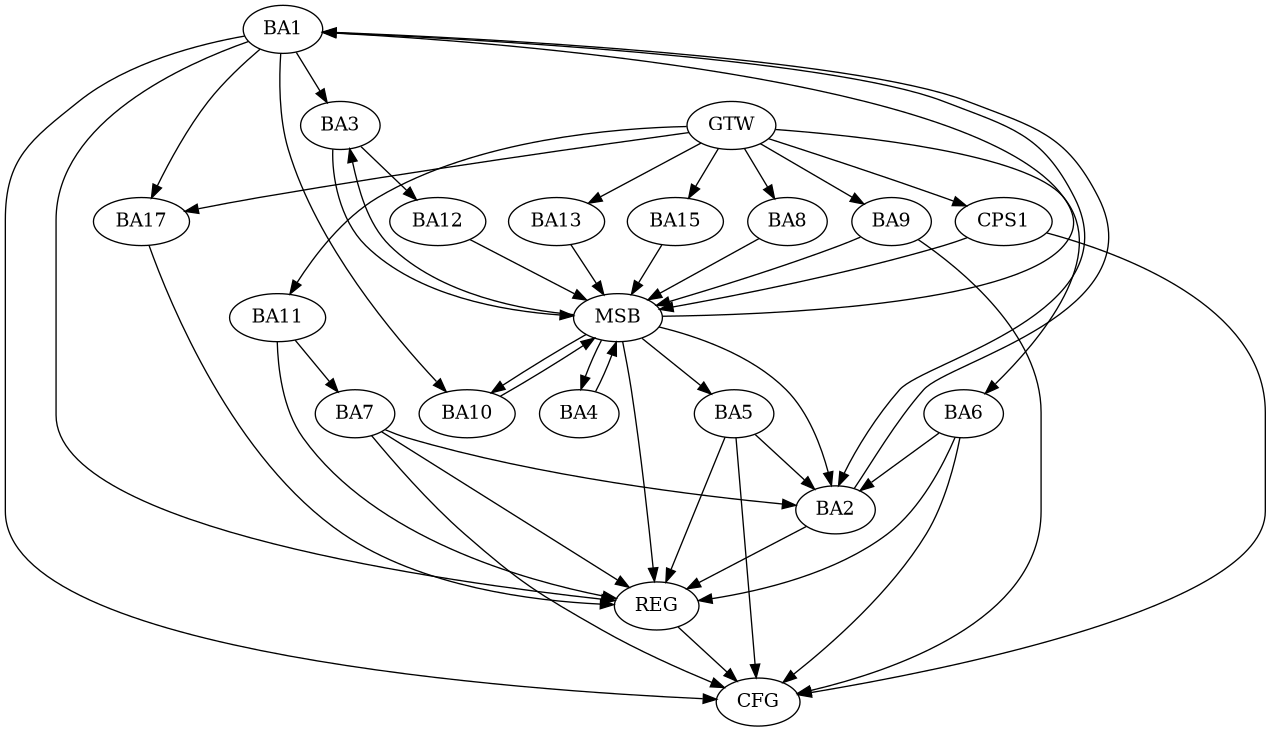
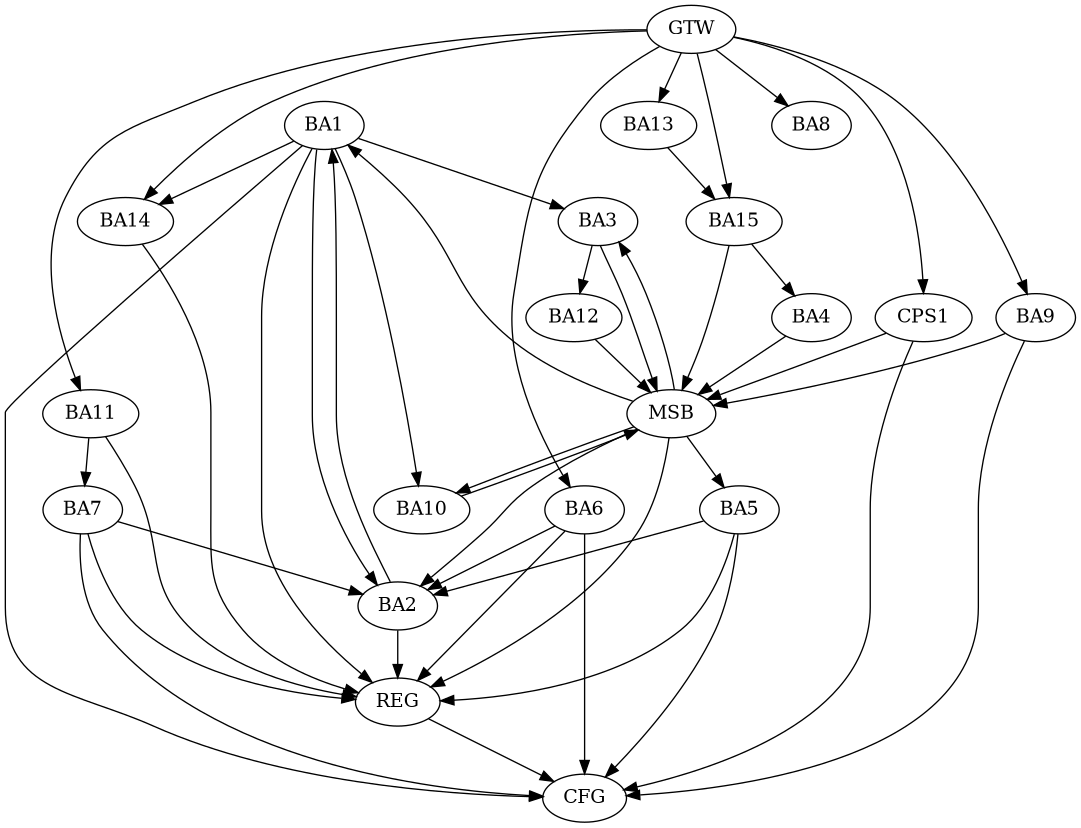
node "BA17": label "BA17" -> "BA14"
edge "BA13" -> "MSB": now "BA13" -> "BA15"
edge "BA8" -> "MSB": removed
edge "MSB" -> "BA4": now "BA15" -> "BA4"
